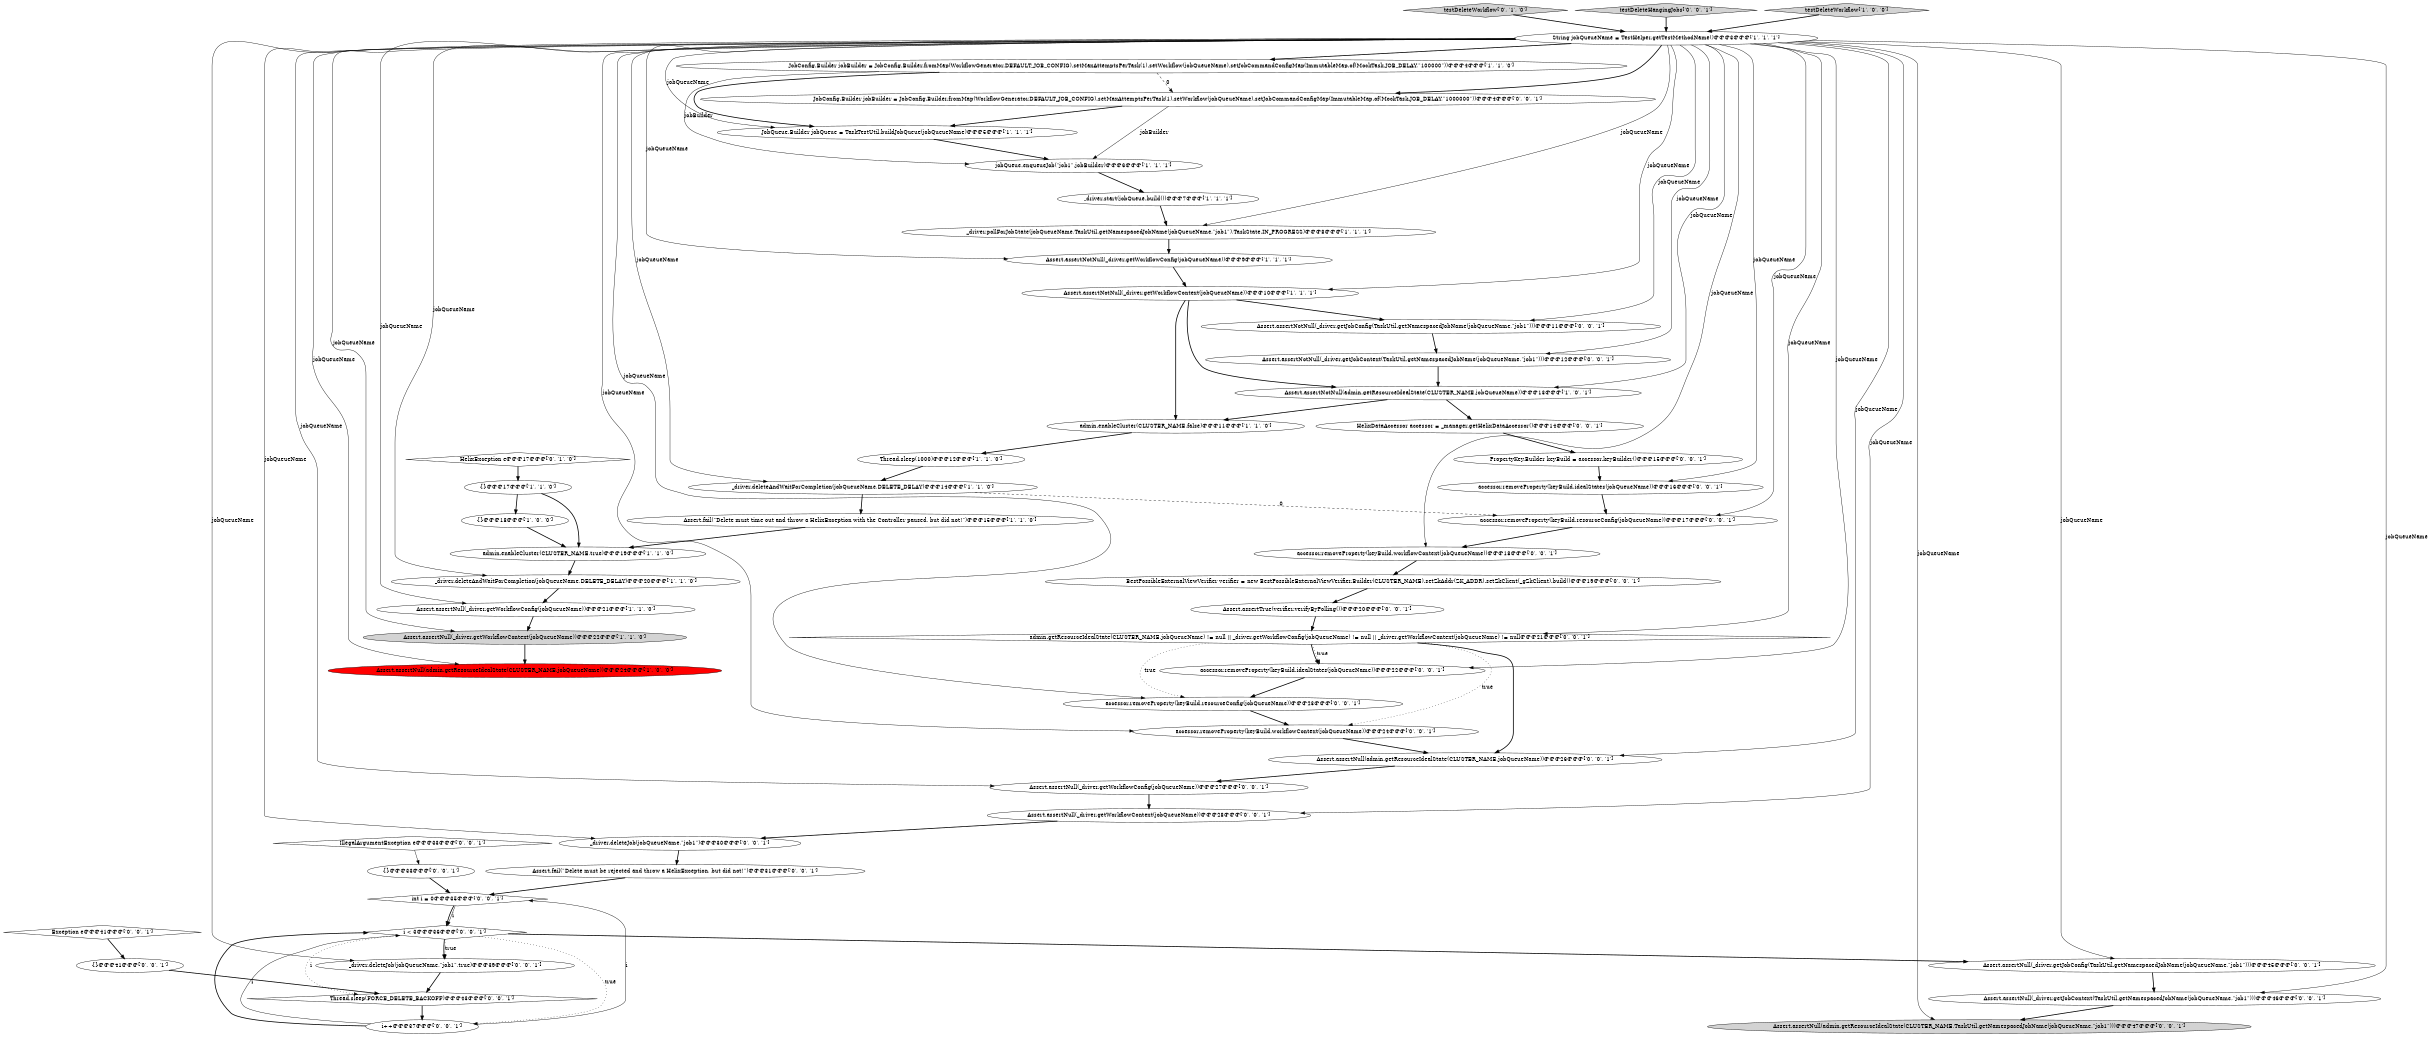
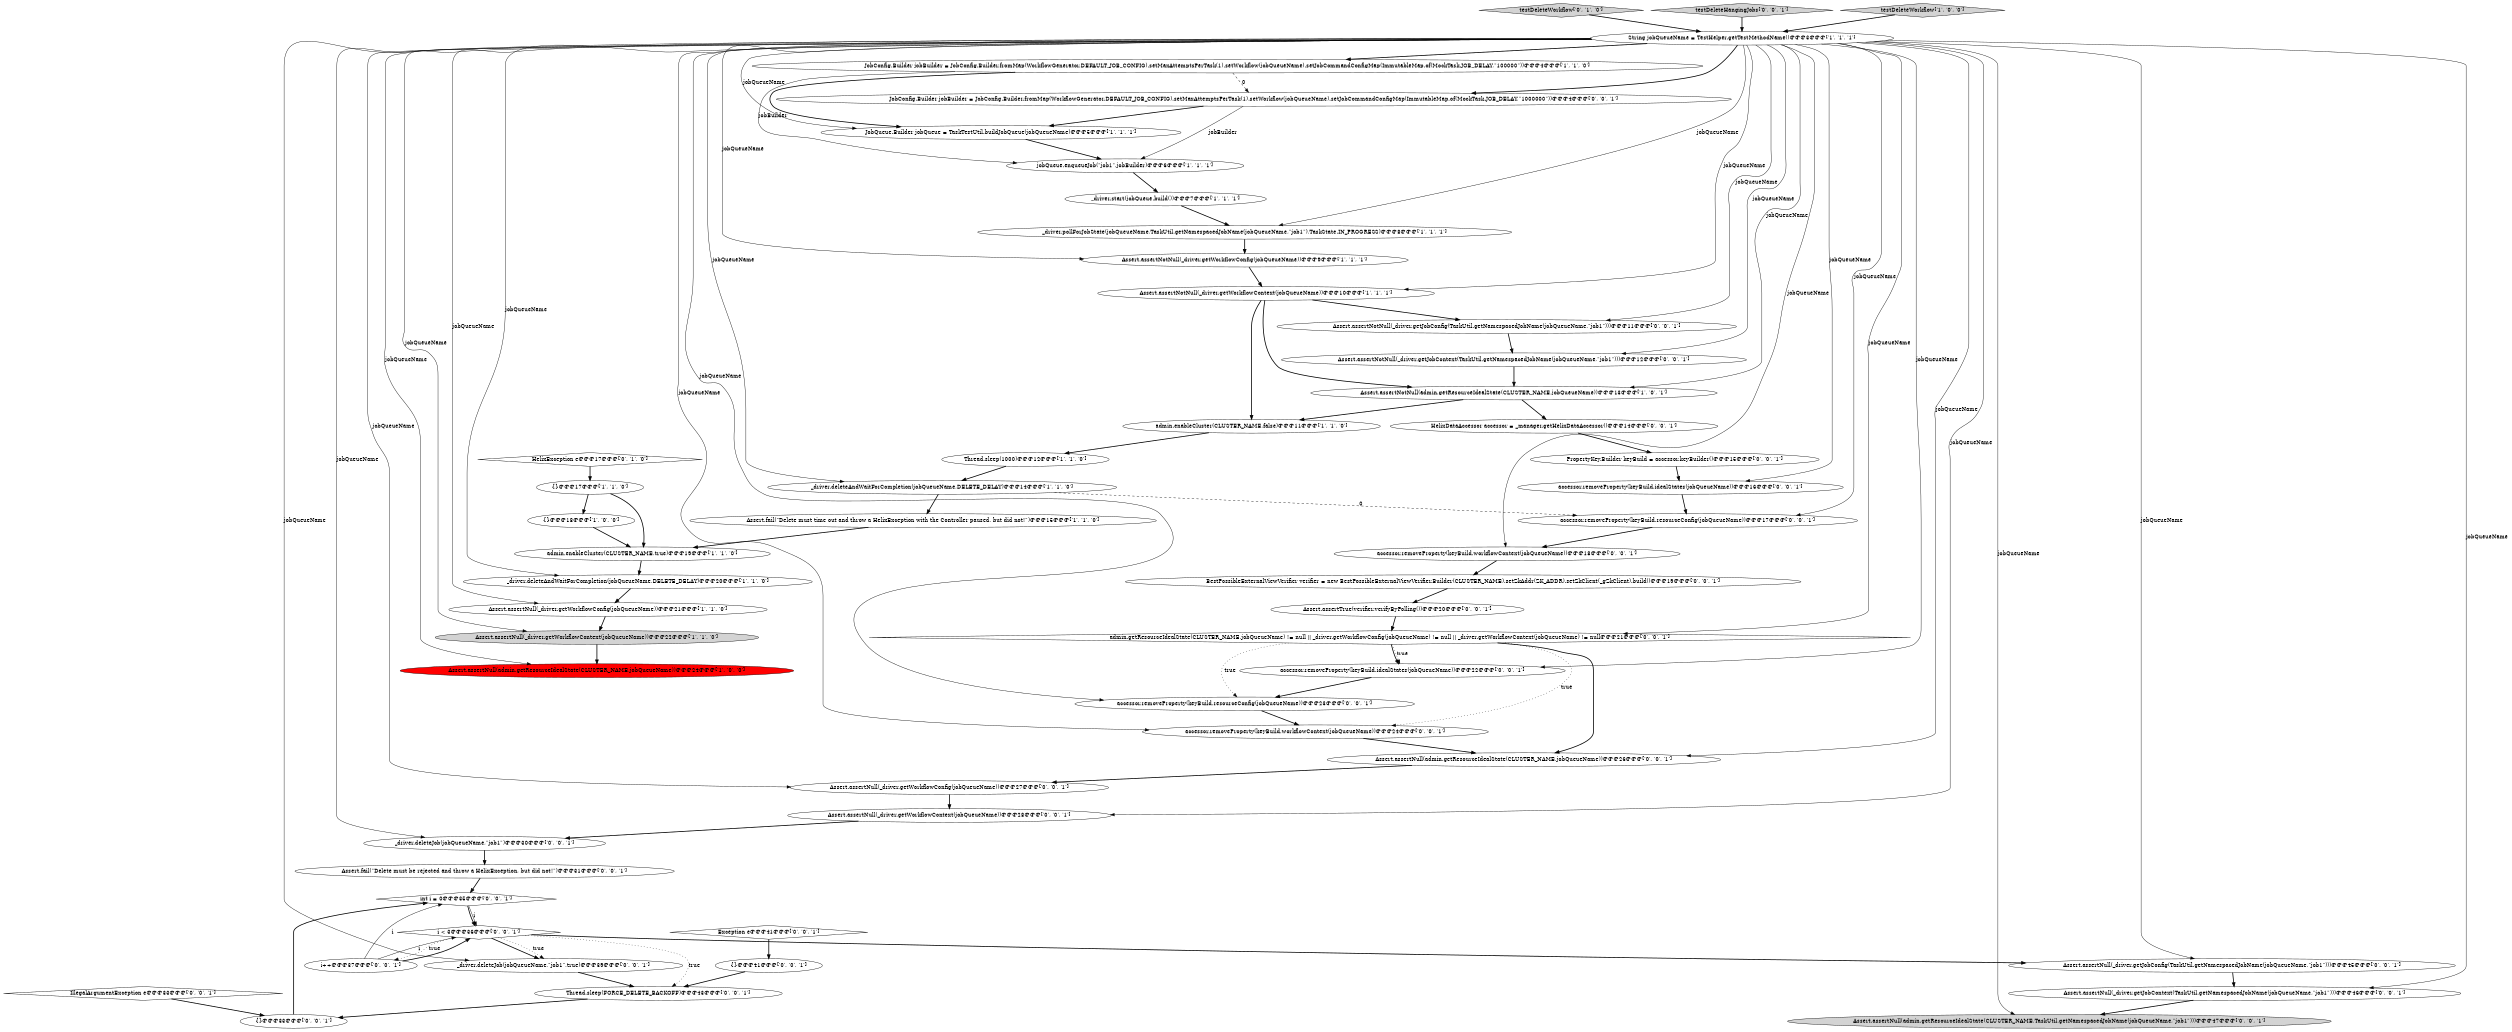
edge "IllegalArgumentException e@@@33@@@['0', '0', '1']" -> "{}@@@33@@@['0', '0', '1']": style solid -> bold
edge "i < 3@@@36@@@['0', '0', '1']" -> "Thread.sleep(FORCE_DELETE_BACKOFF)@@@43@@@['0', '0', '1']": label "i" -> "true"
node "Thread.sleep(FORCE_DELETE_BACKOFF)@@@43@@@['0', '0', '1']": shape diamond -> ellipse
edge "Thread.sleep(FORCE_DELETE_BACKOFF)@@@43@@@['0', '0', '1']" -> "i++@@@37@@@['0', '0', '1']": now "Thread.sleep(FORCE_DELETE_BACKOFF)@@@43@@@['0', '0', '1']" -> "{}@@@33@@@['0', '0', '1']"
